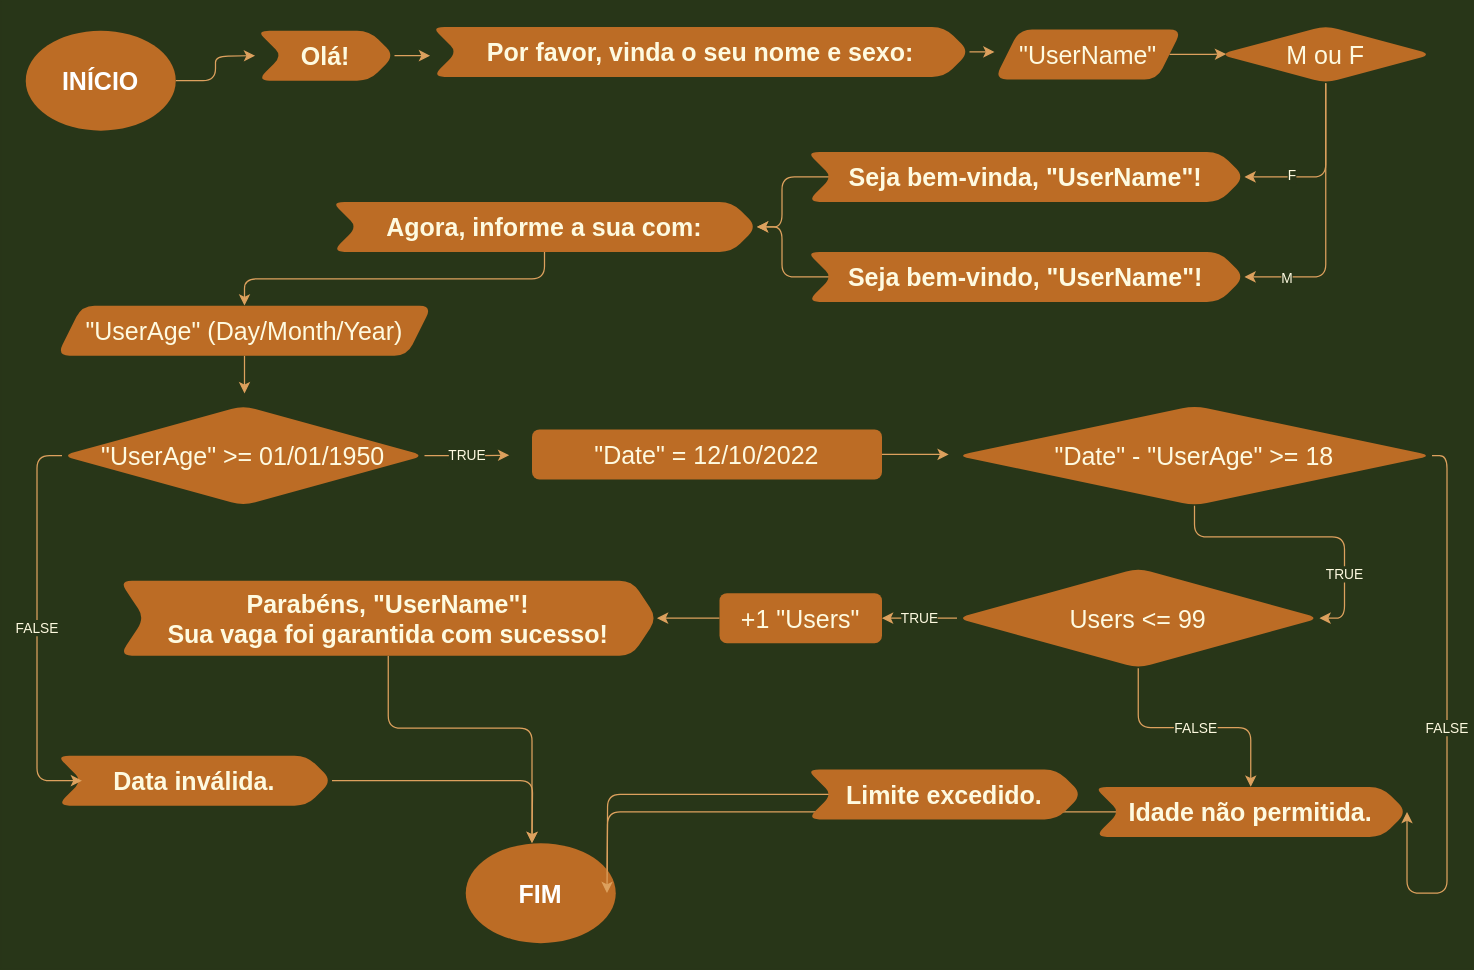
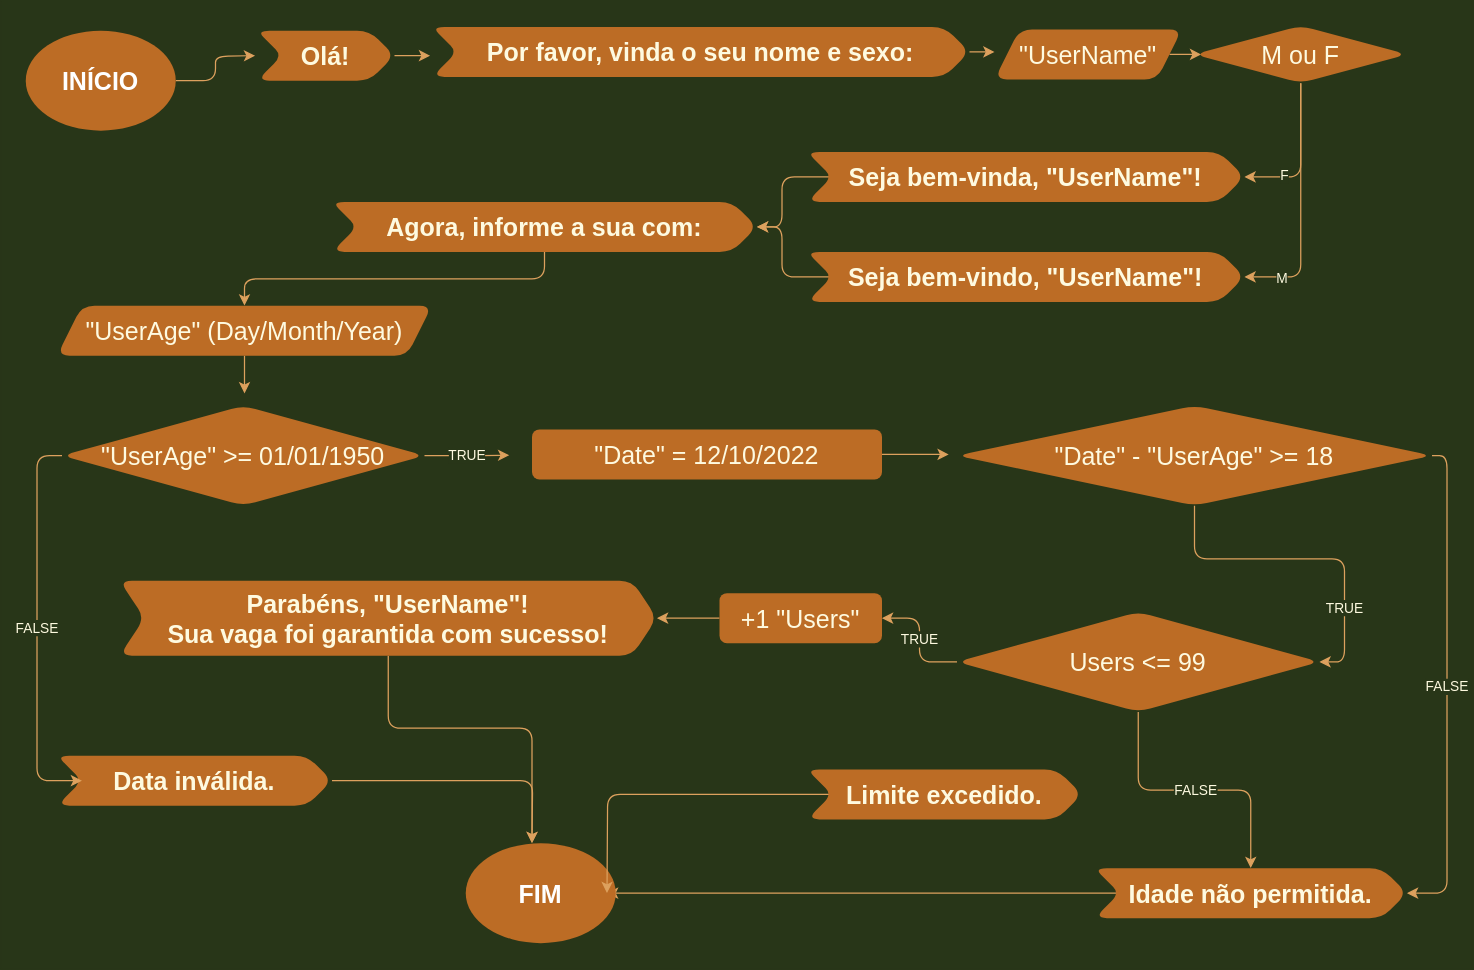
node "M ou F": moved (1326, 54) -> (1301, 54)
node "Users <= 99": moved (1138, 618) -> (1138, 662)
node "Idade não permitida.": moved (1251, 812) -> (1251, 893)
